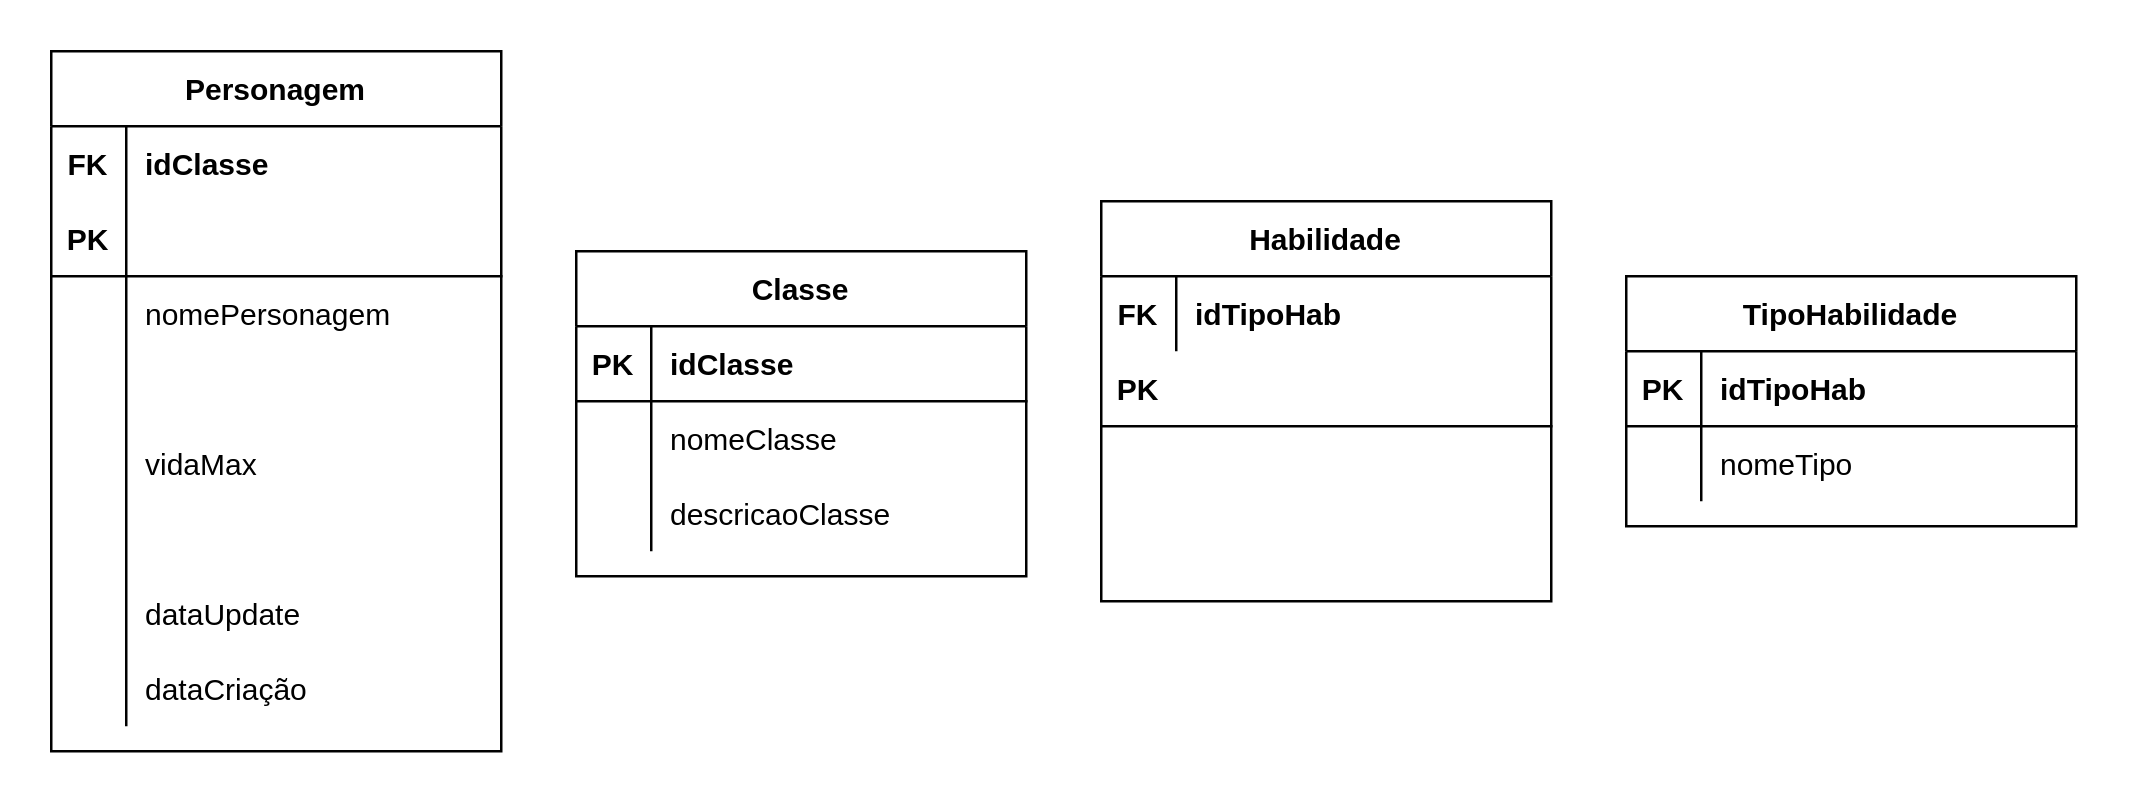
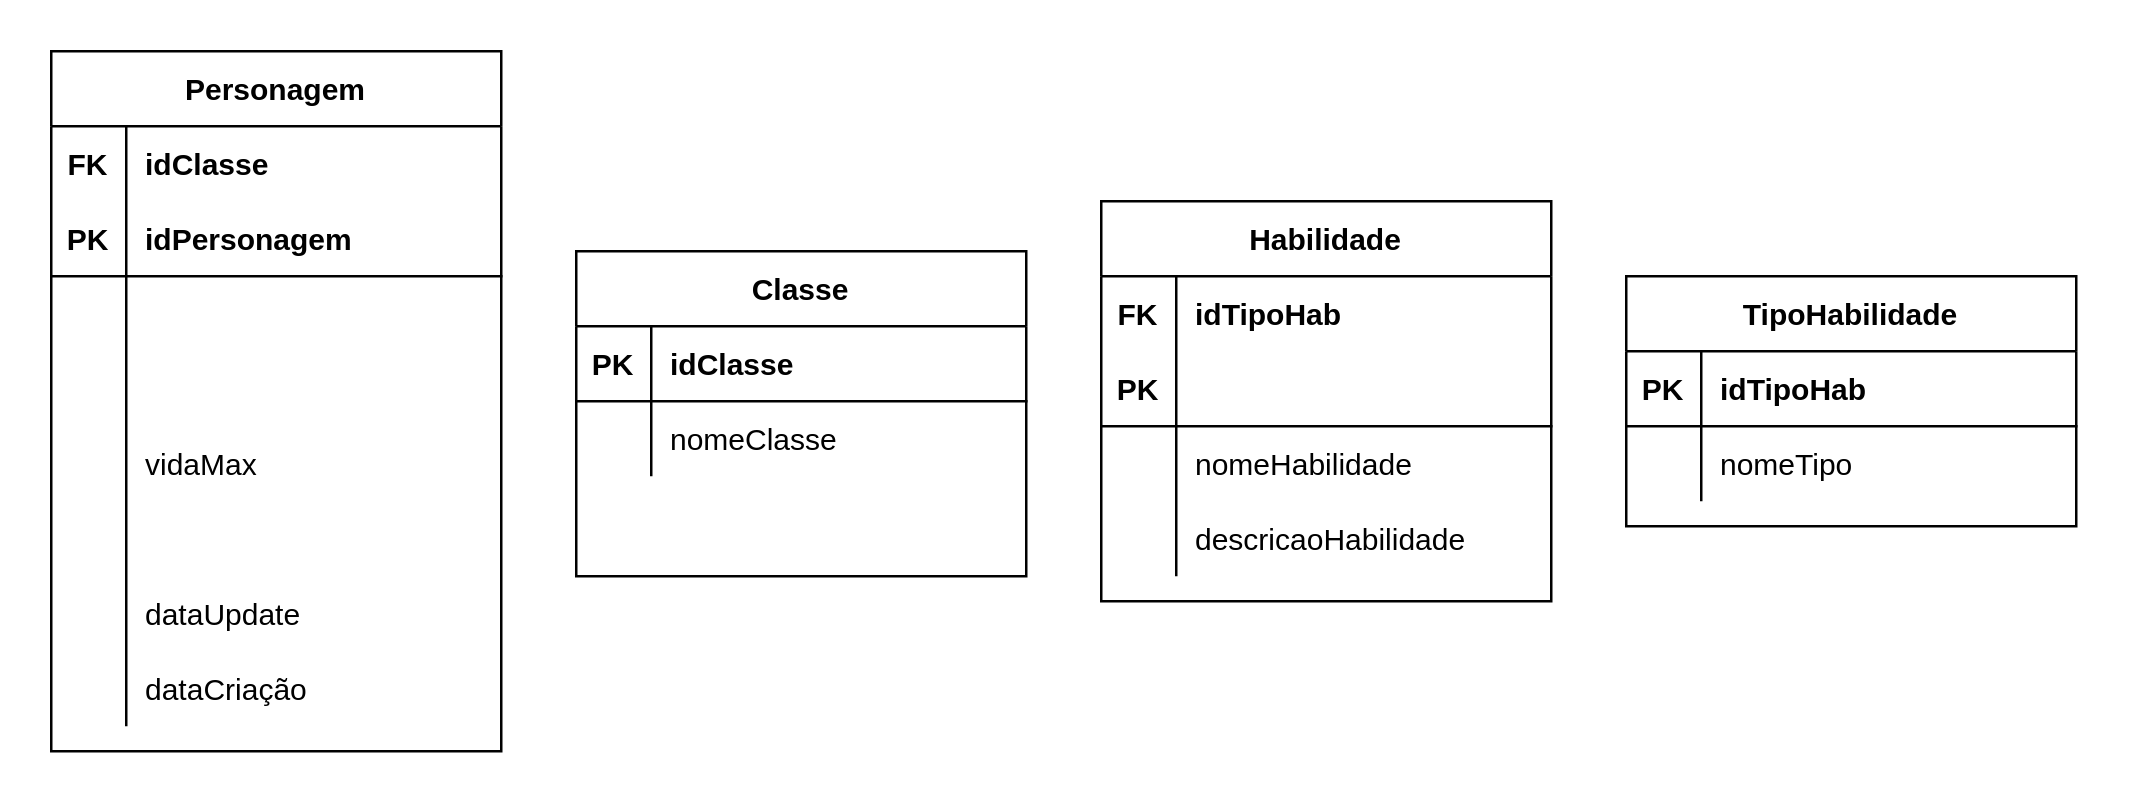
node "idPersonagem": added
node "nomePersonagem": removed
node "nomeHabilidade": added
node "descricaoClasse": removed
node "descricaoHabilidade": added
